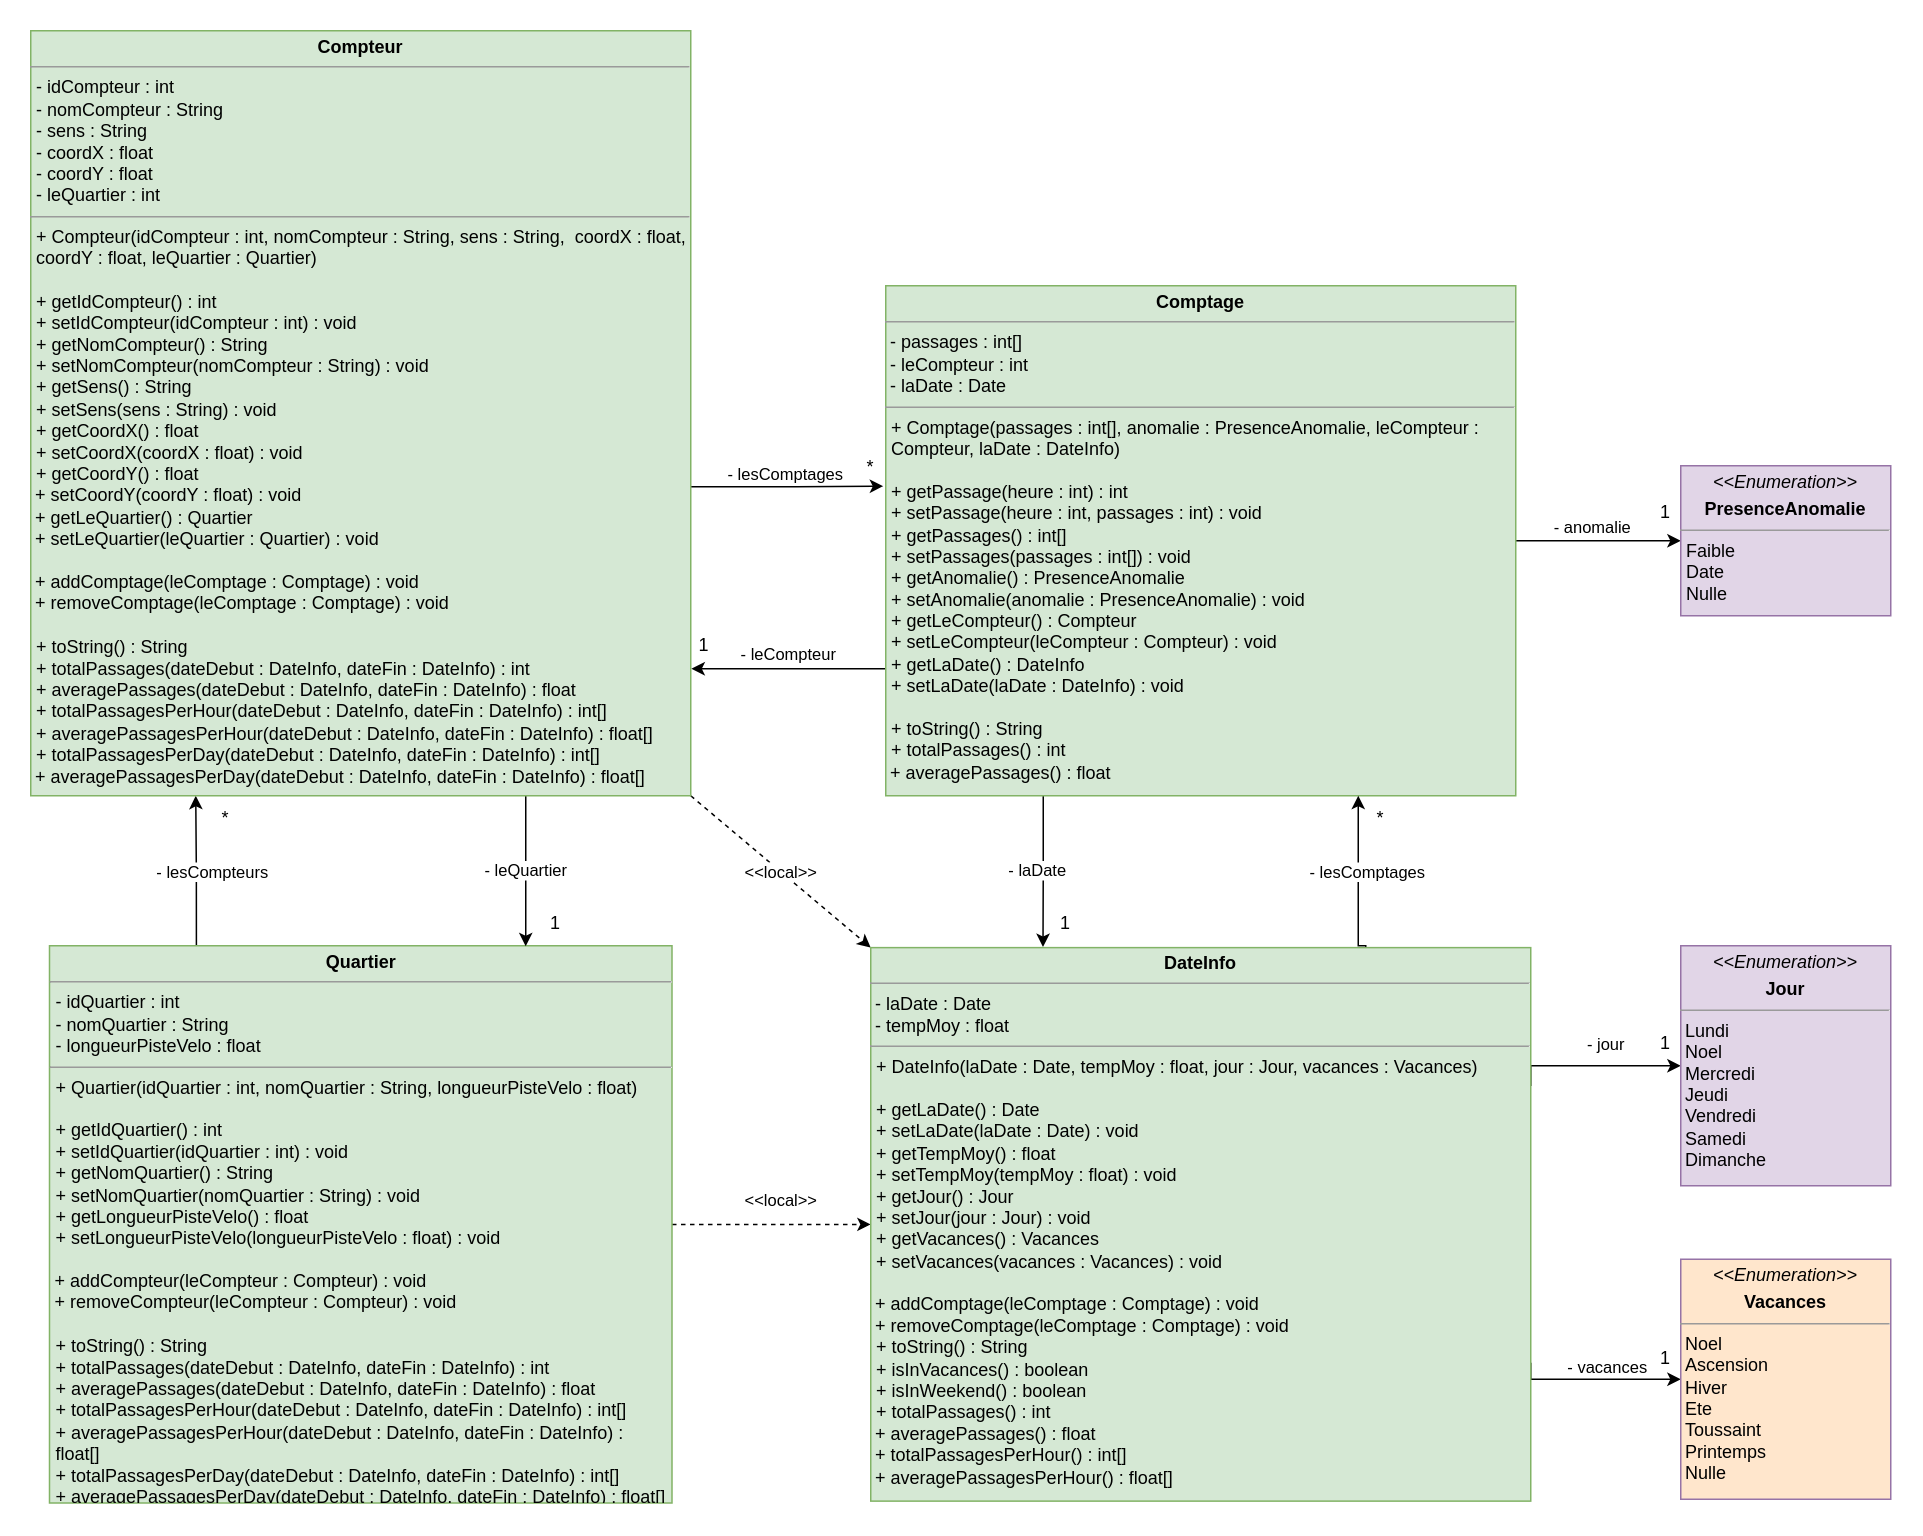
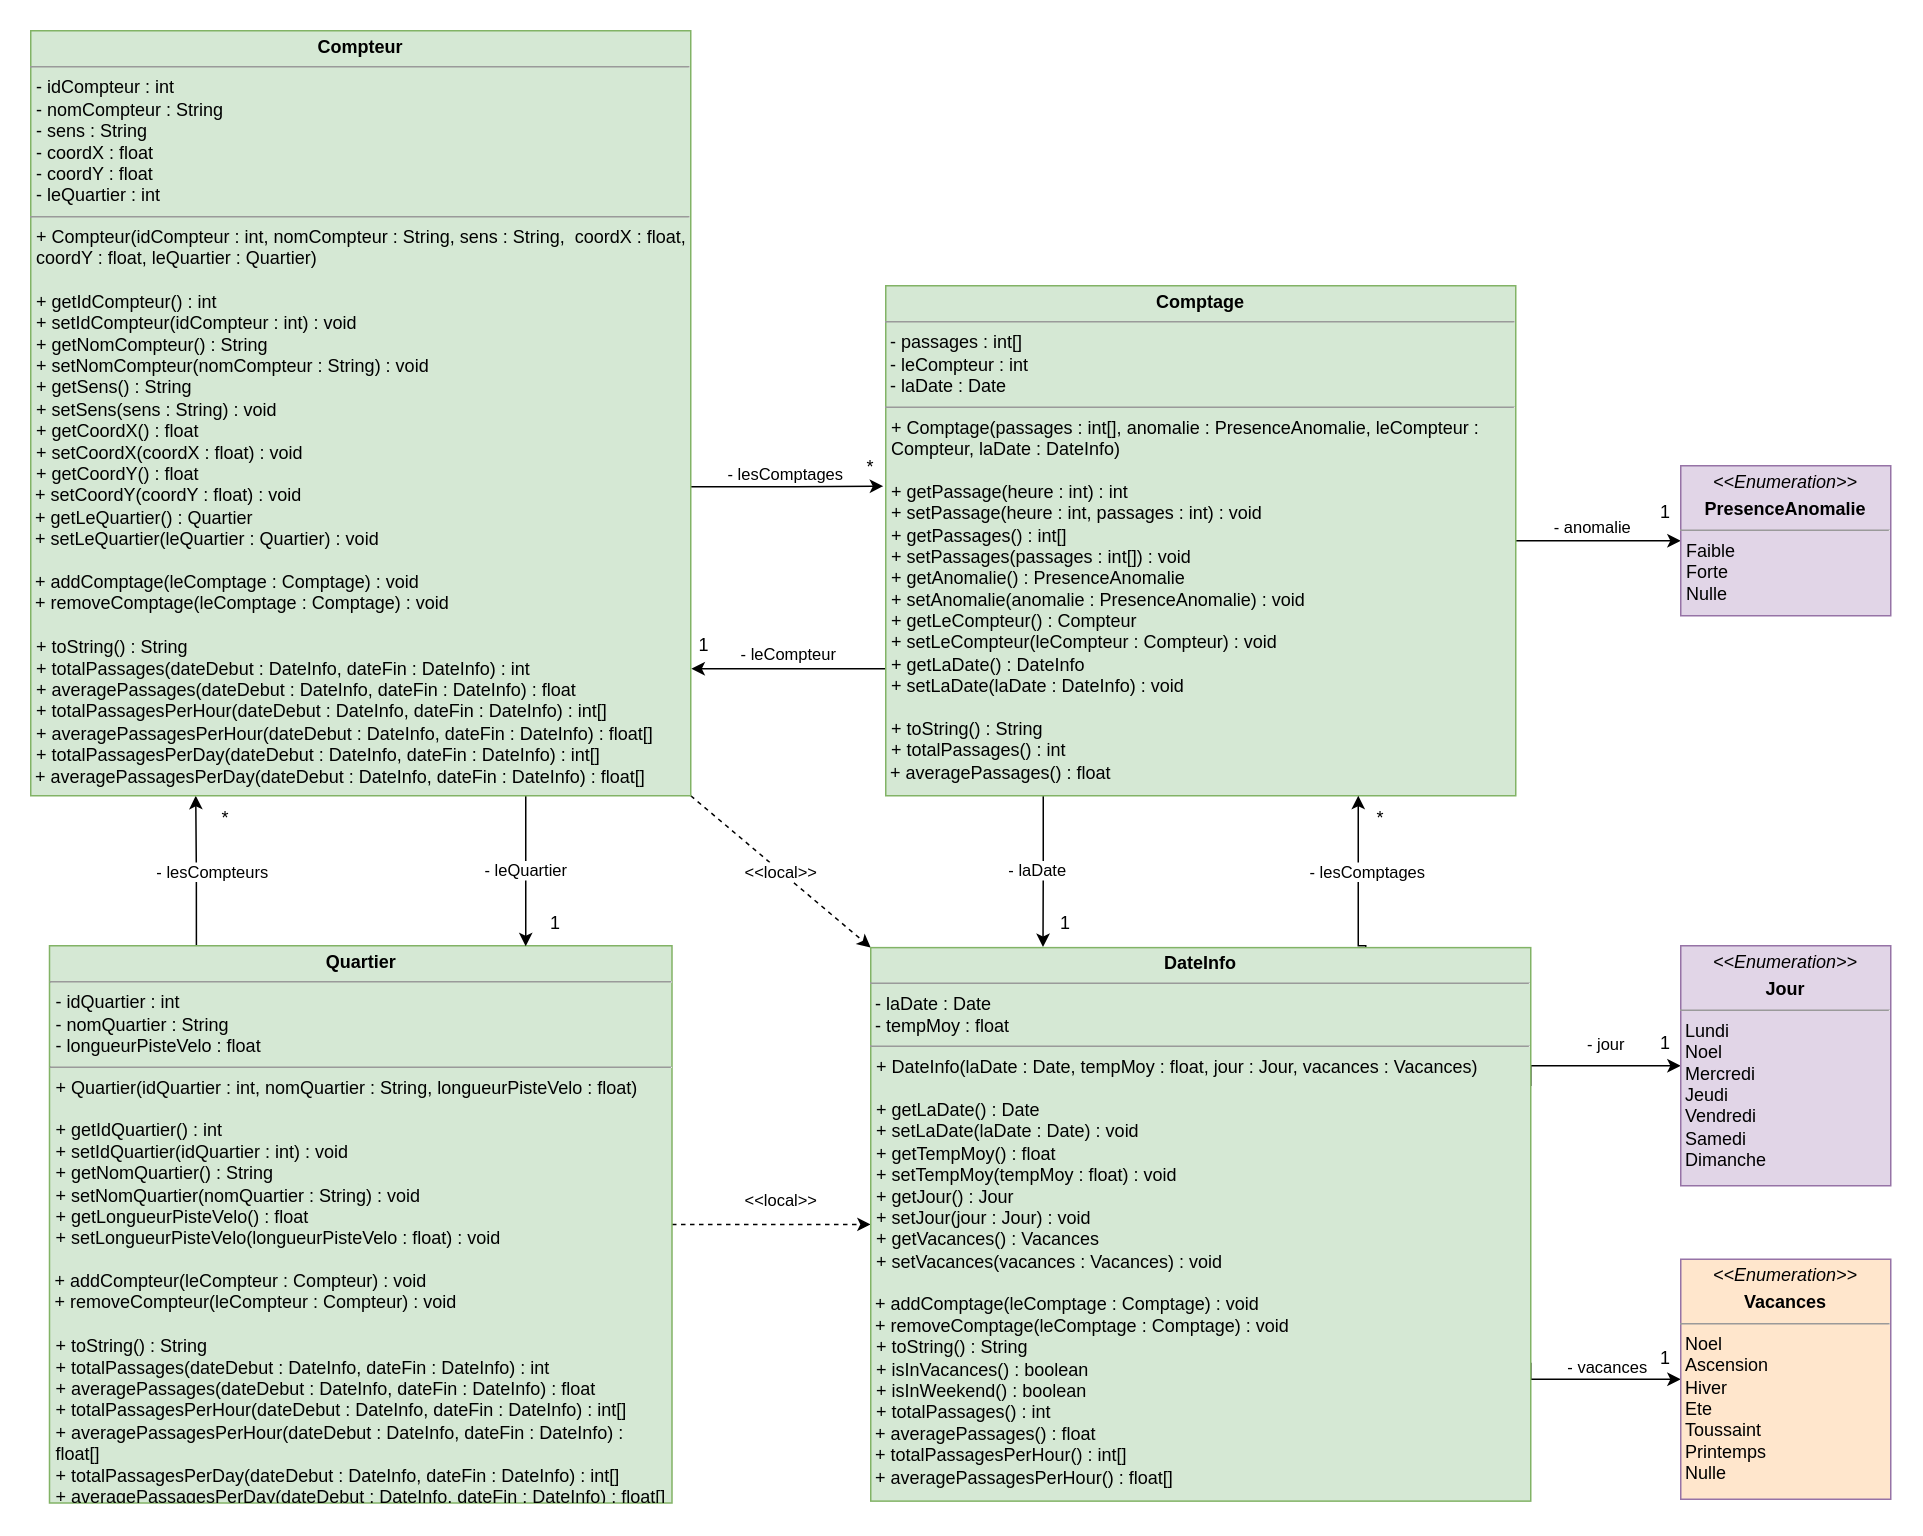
node "<<Enumeration>> PresenceAnomalie Faible Date Nulle": label "<<Enumeration>> PresenceAnomalie Faible Date Nulle" -> "<<Enumeration>> PresenceAnomalie Faible Forte Nulle"
